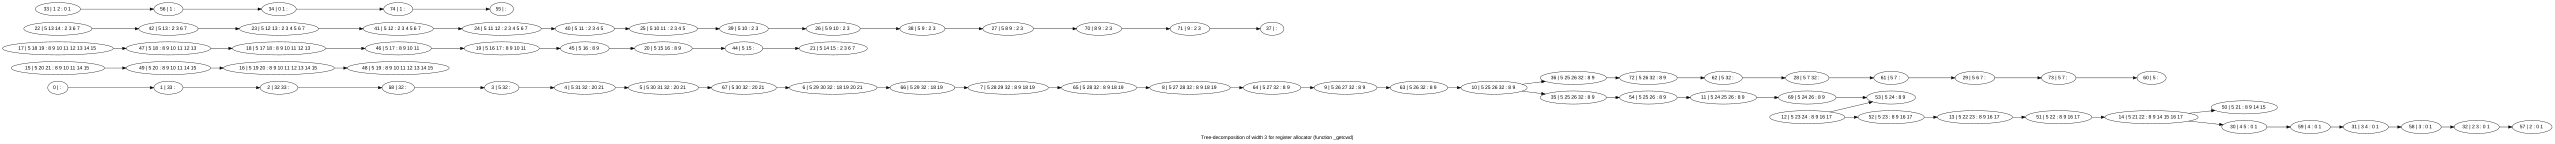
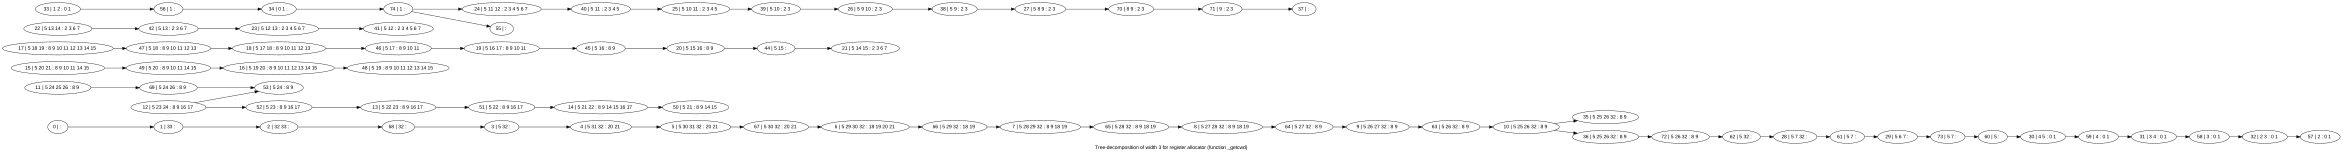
edge "41 | 5 12 : 2 3 4 5 6 7" -> "24 | 5 11 12 : 2 3 4 5 6 7": now "74 | 1 :" -> "24 | 5 11 12 : 2 3 4 5 6 7"
node "54 | 5 25 26 : 8 9": removed
edge "14 | 5 21 22 : 8 9 14 15 16 17" -> "30 | 4 5 : 0 1": now "60 | 5 :" -> "30 | 4 5 : 0 1"
